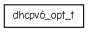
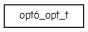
node "dhcpv6_opt_t": label "dhcpv6_opt_t" -> "opt6_opt_t"
